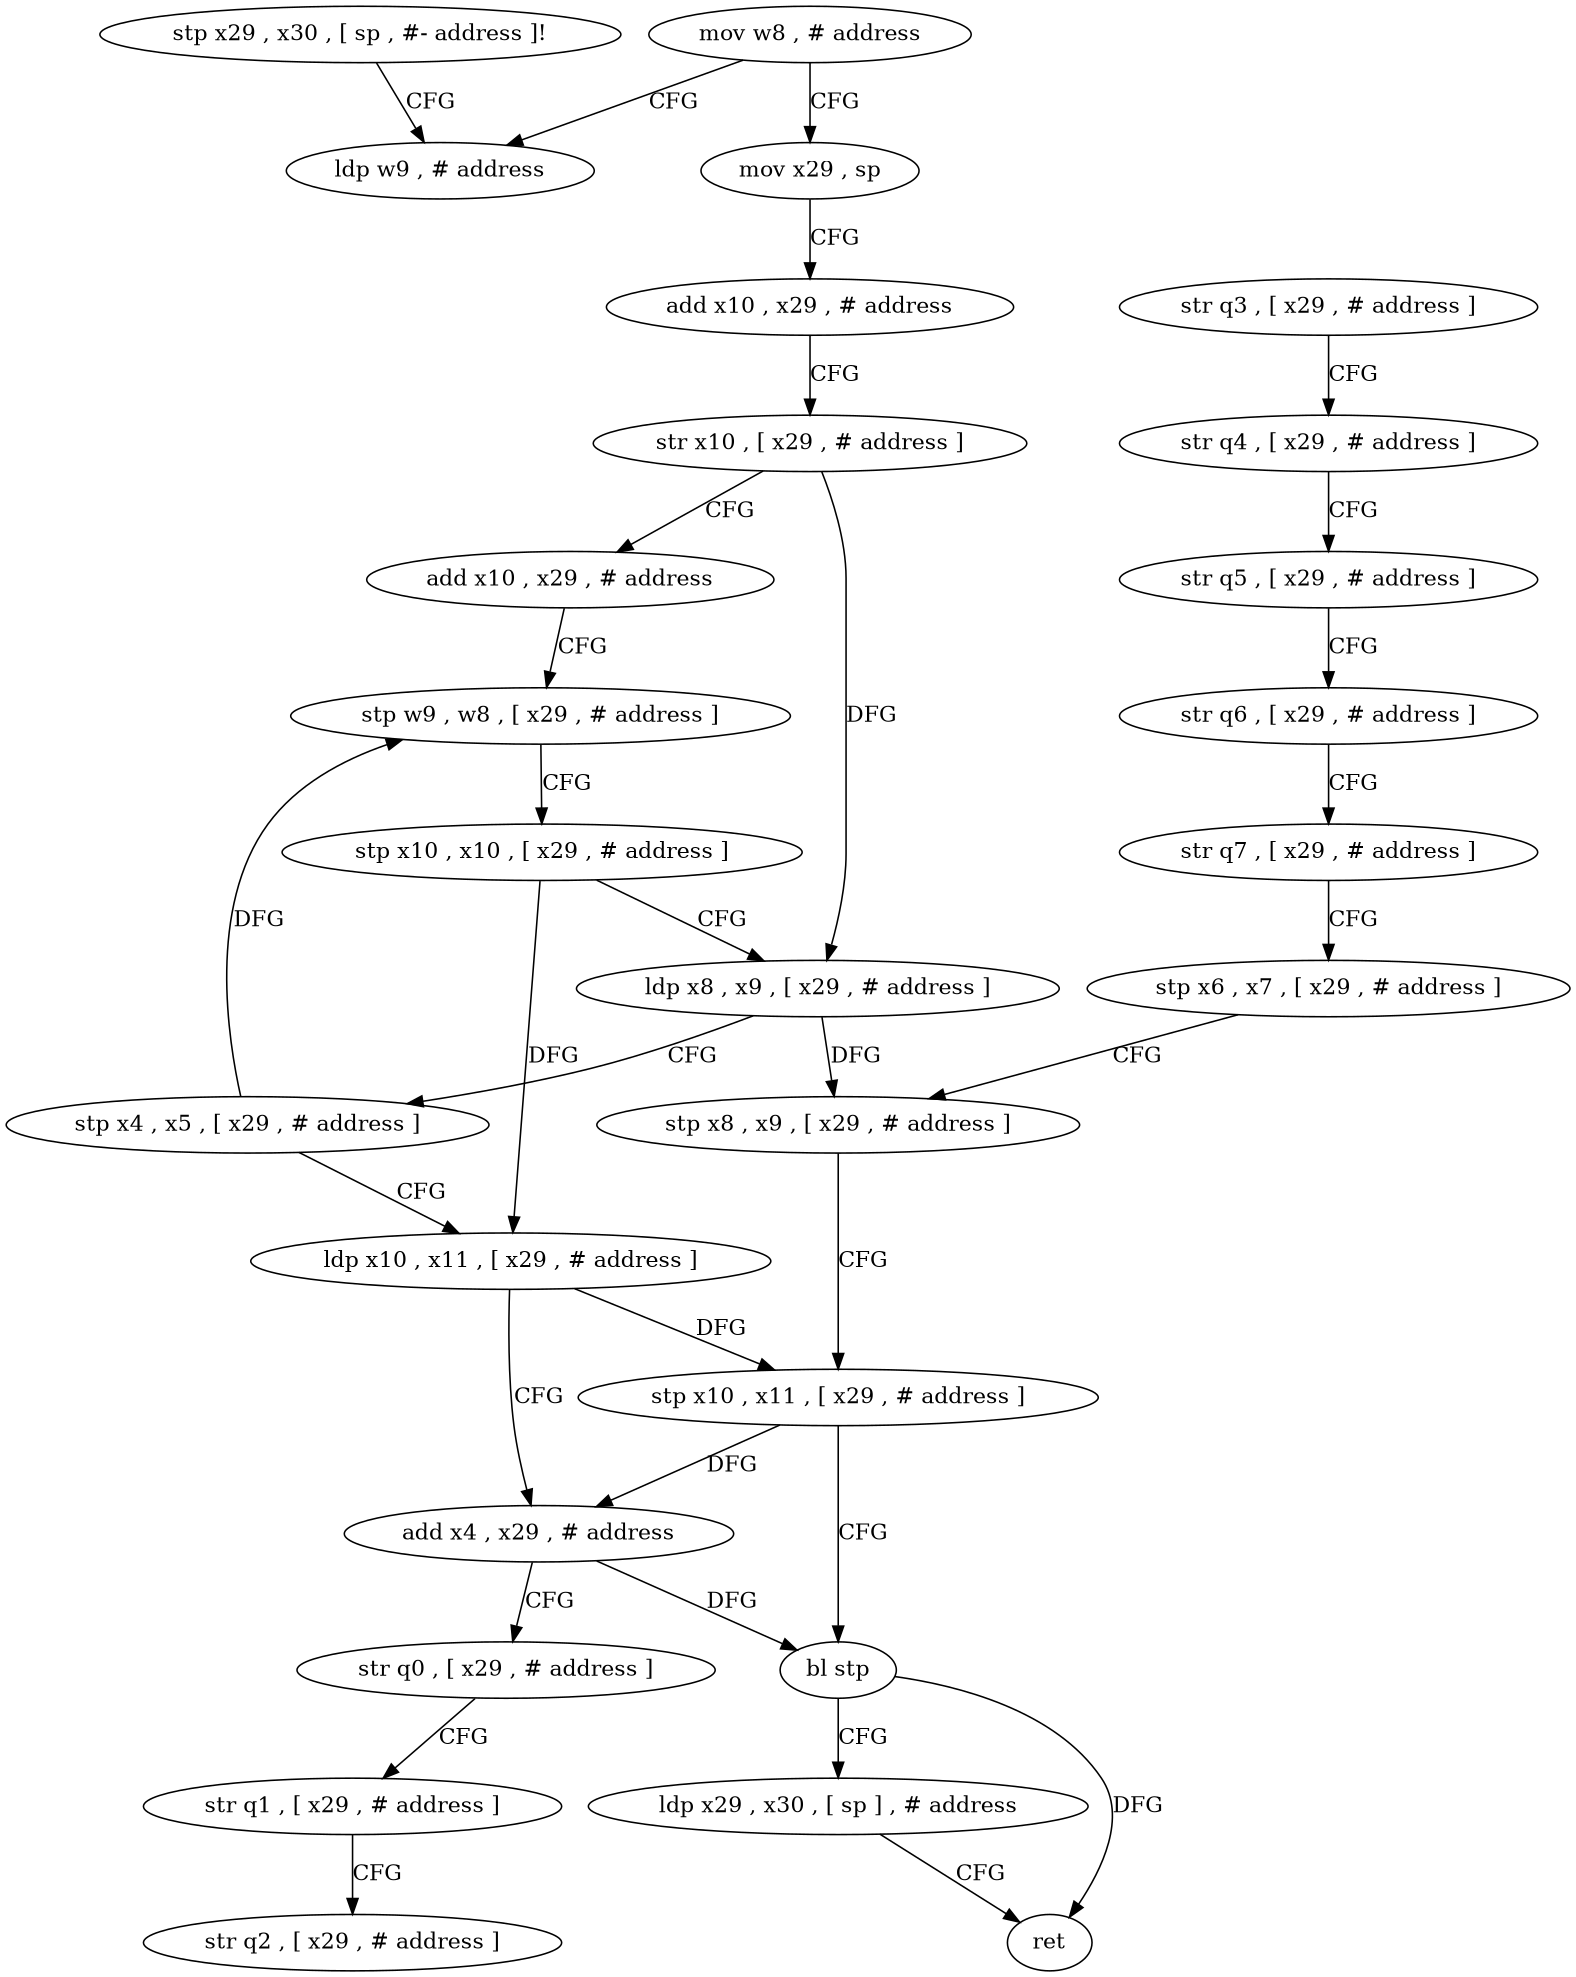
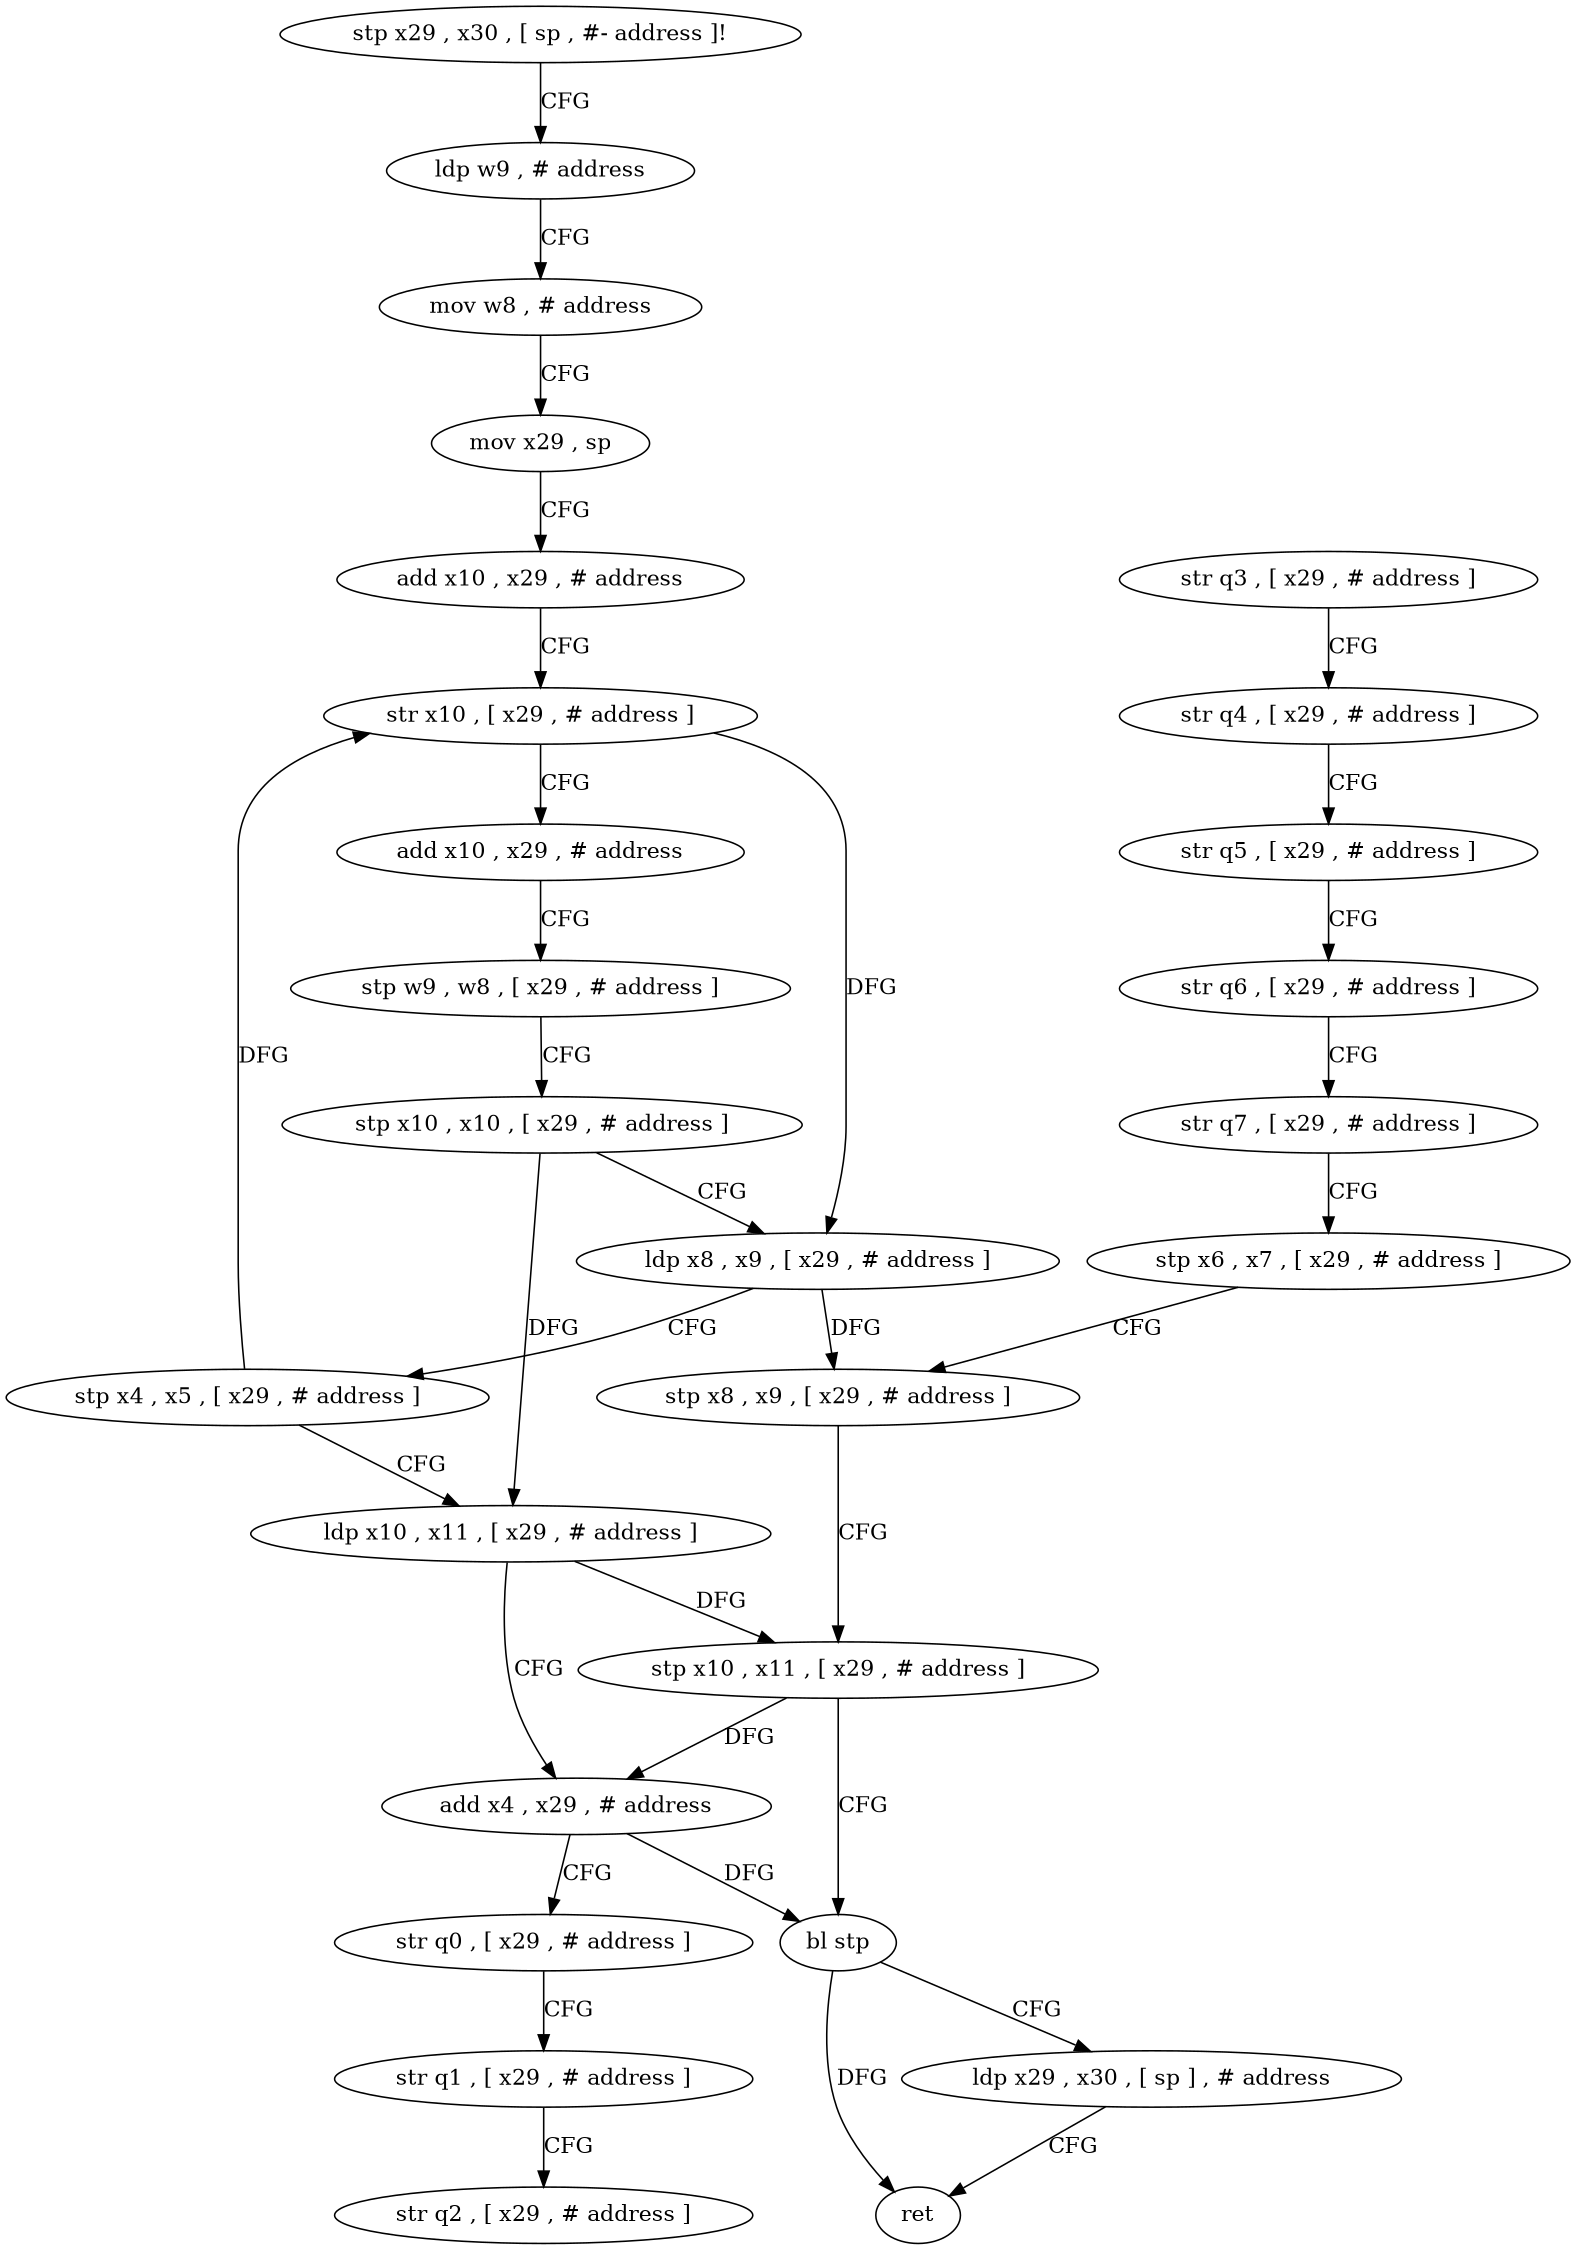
edge "mov w8 , # address" -> "ldp w9 , # address": reversed
edge "stp x4 , x5 , [ x29 , # address ]" -> "stp w9 , w8 , [ x29 , # address ]": now "stp x4 , x5 , [ x29 , # address ]" -> "str x10 , [ x29 , # address ]"
